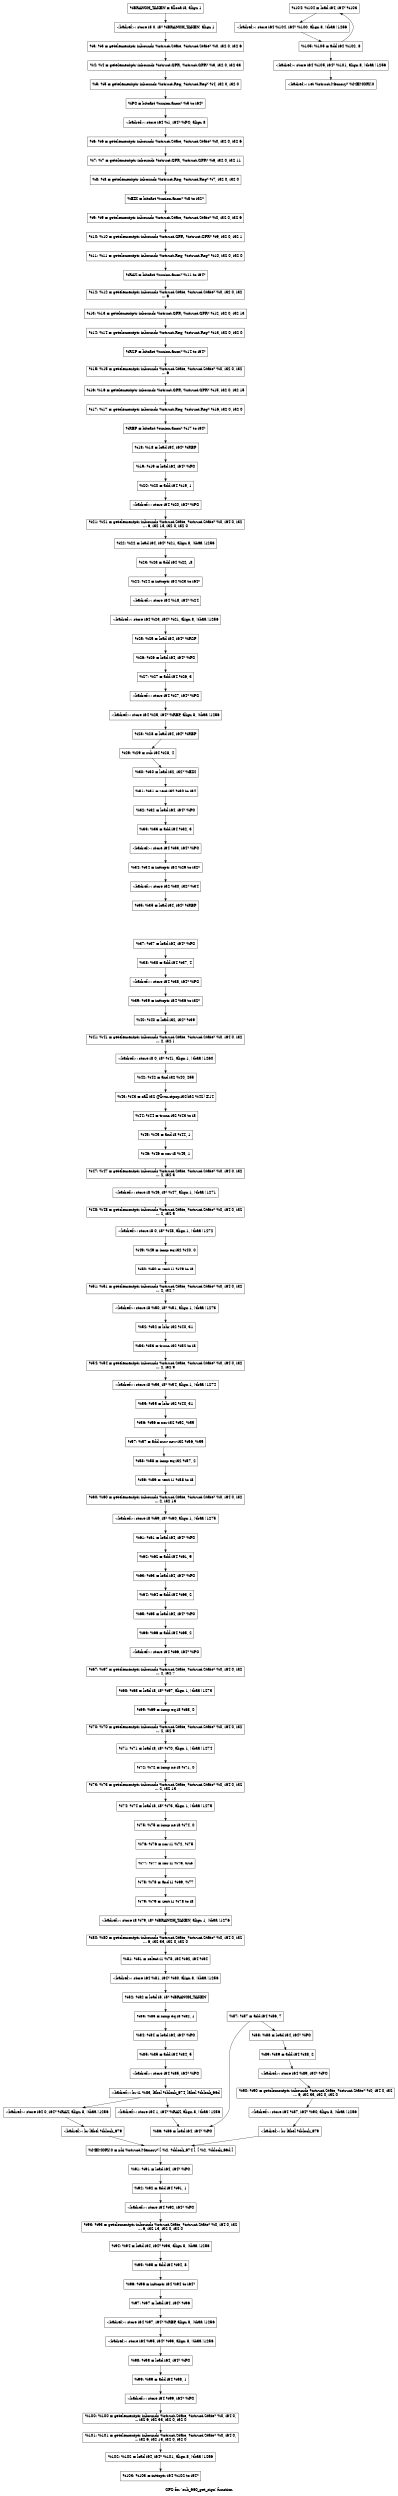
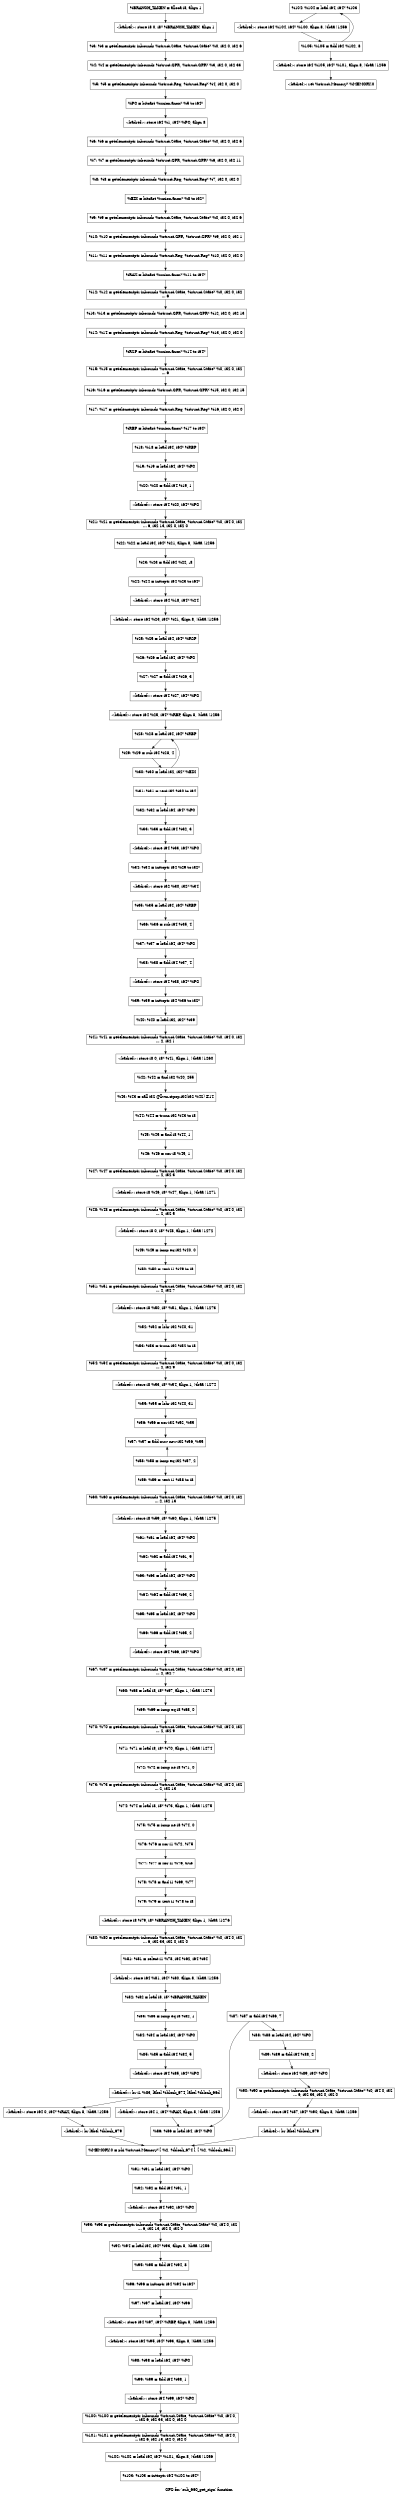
edge "<badref>: store i64 %18, i64* %24" -> "<badref>: store i64 %23, i64* %21, align 8, !tbaa !1256": added
edge "%30: %30 = load i32, i32* %EDI" -> "%31: %31 = zext i32 %30 to i64": now "%30: %30 = load i32, i32* %EDI" -> "%28: %28 = load i64, i64* %RBP"
node "%36: %36 = sub i64 %35, 4": added
edge "%57: %57 = add nuw nsw i32 %56, %55" -> "%58: %58 = icmp eq i32 %57, 2": reversed
